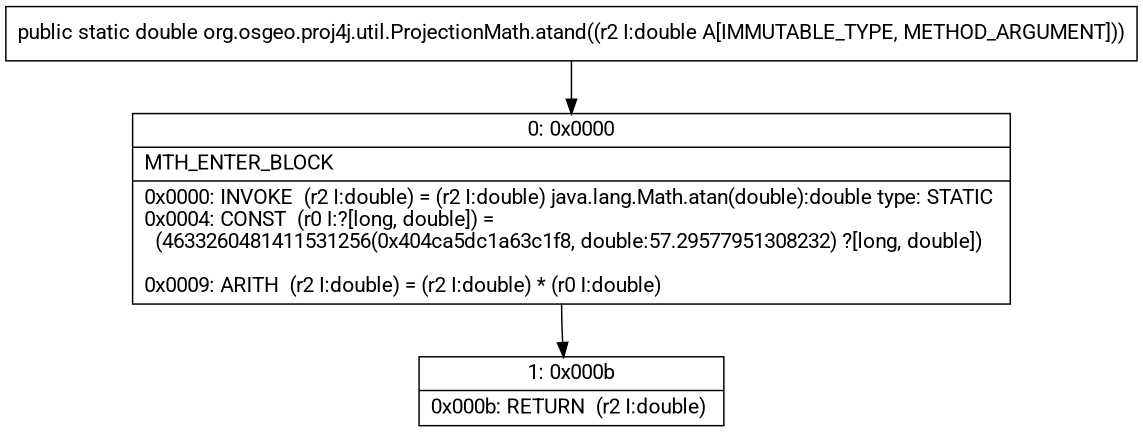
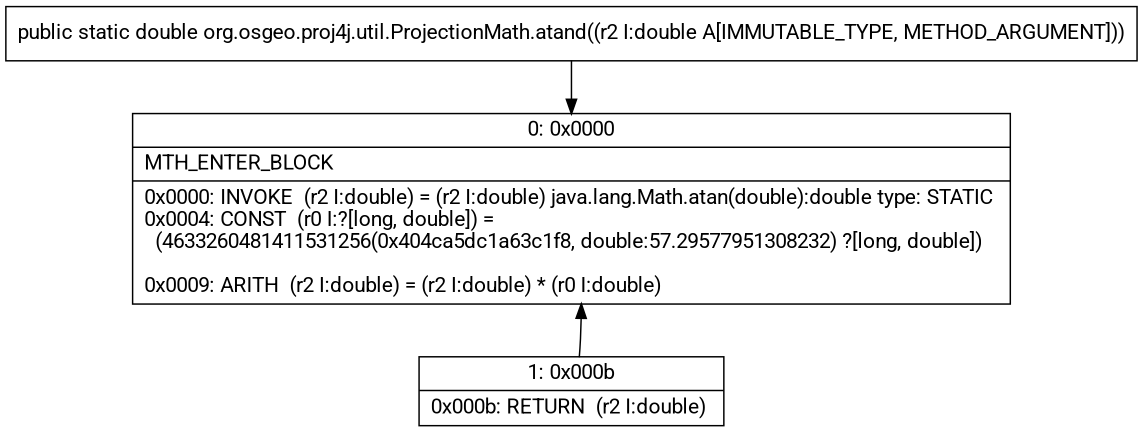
edge "0: 0x0000" -> "1: 0x000b": reversed
